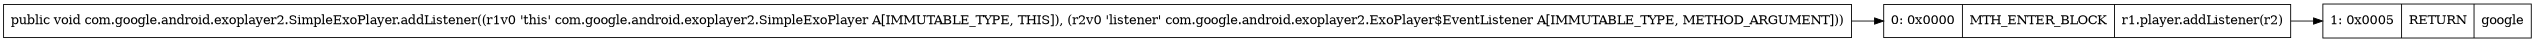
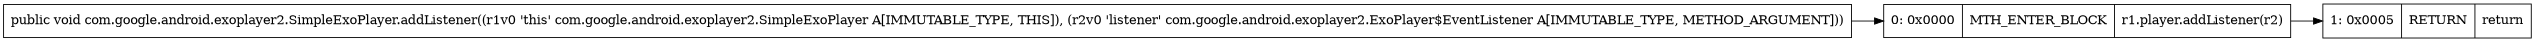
node "1: 0x0005": text "google" -> "return"
